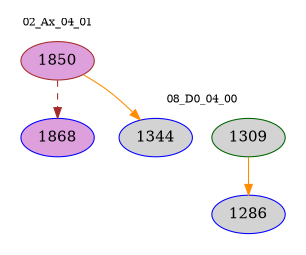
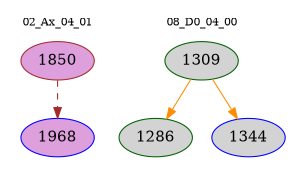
edge "1850" -> "1344": now "1309" -> "1344"
node "1868": label "1868" -> "1968"
node "1286": color blue -> darkgreen
